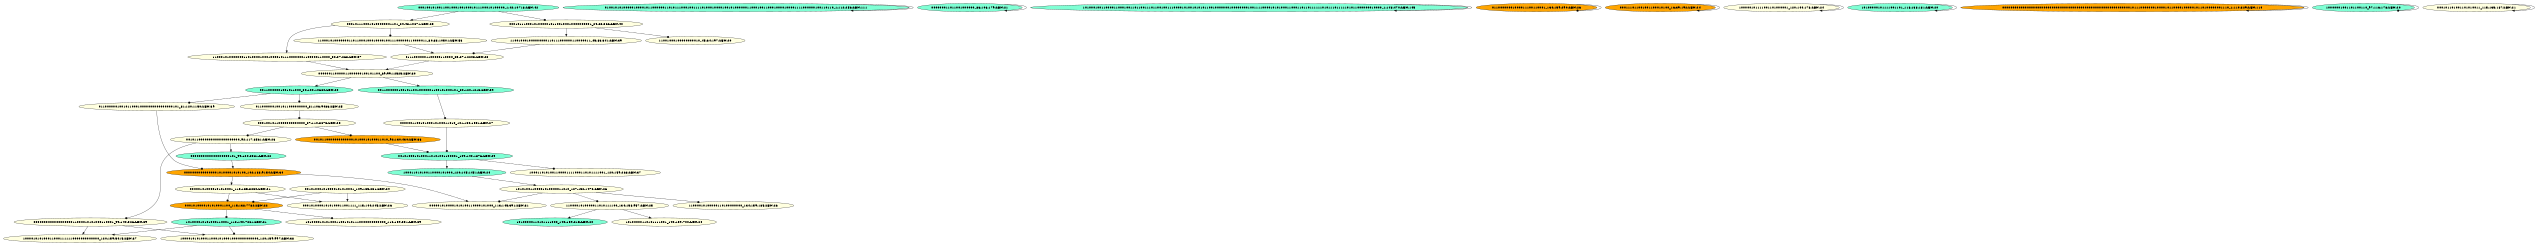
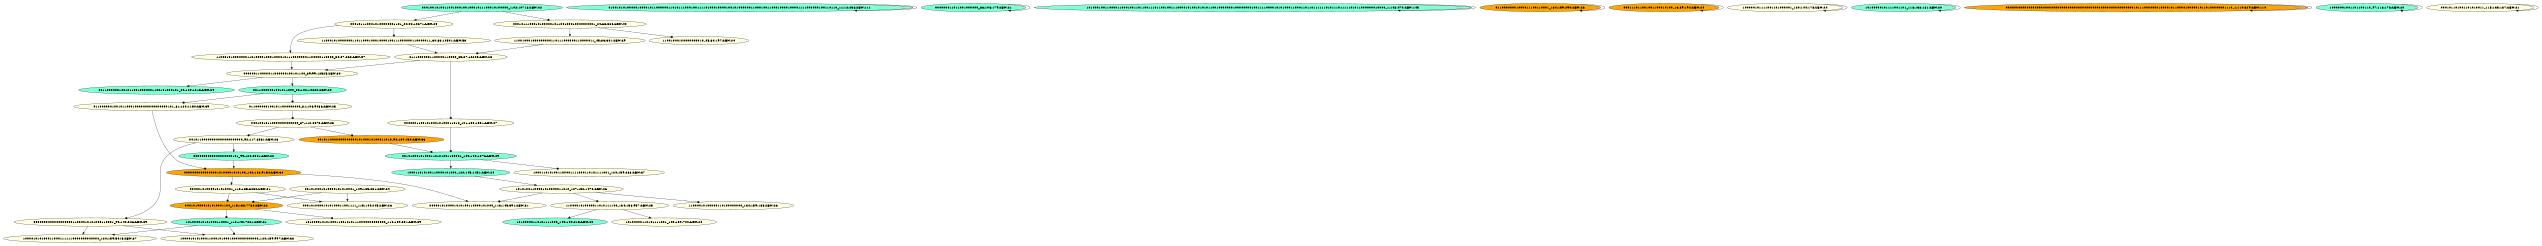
edge "001100000010010110010000001100101000101_80-120:1213-LEN:39" -> "000000110010100010100011010_101-130:1531-LEN:27": now "01110000001100000110000_65-87:12203-LEN:23" -> "000000110010100010100011010_101-130:1531-LEN:27"
